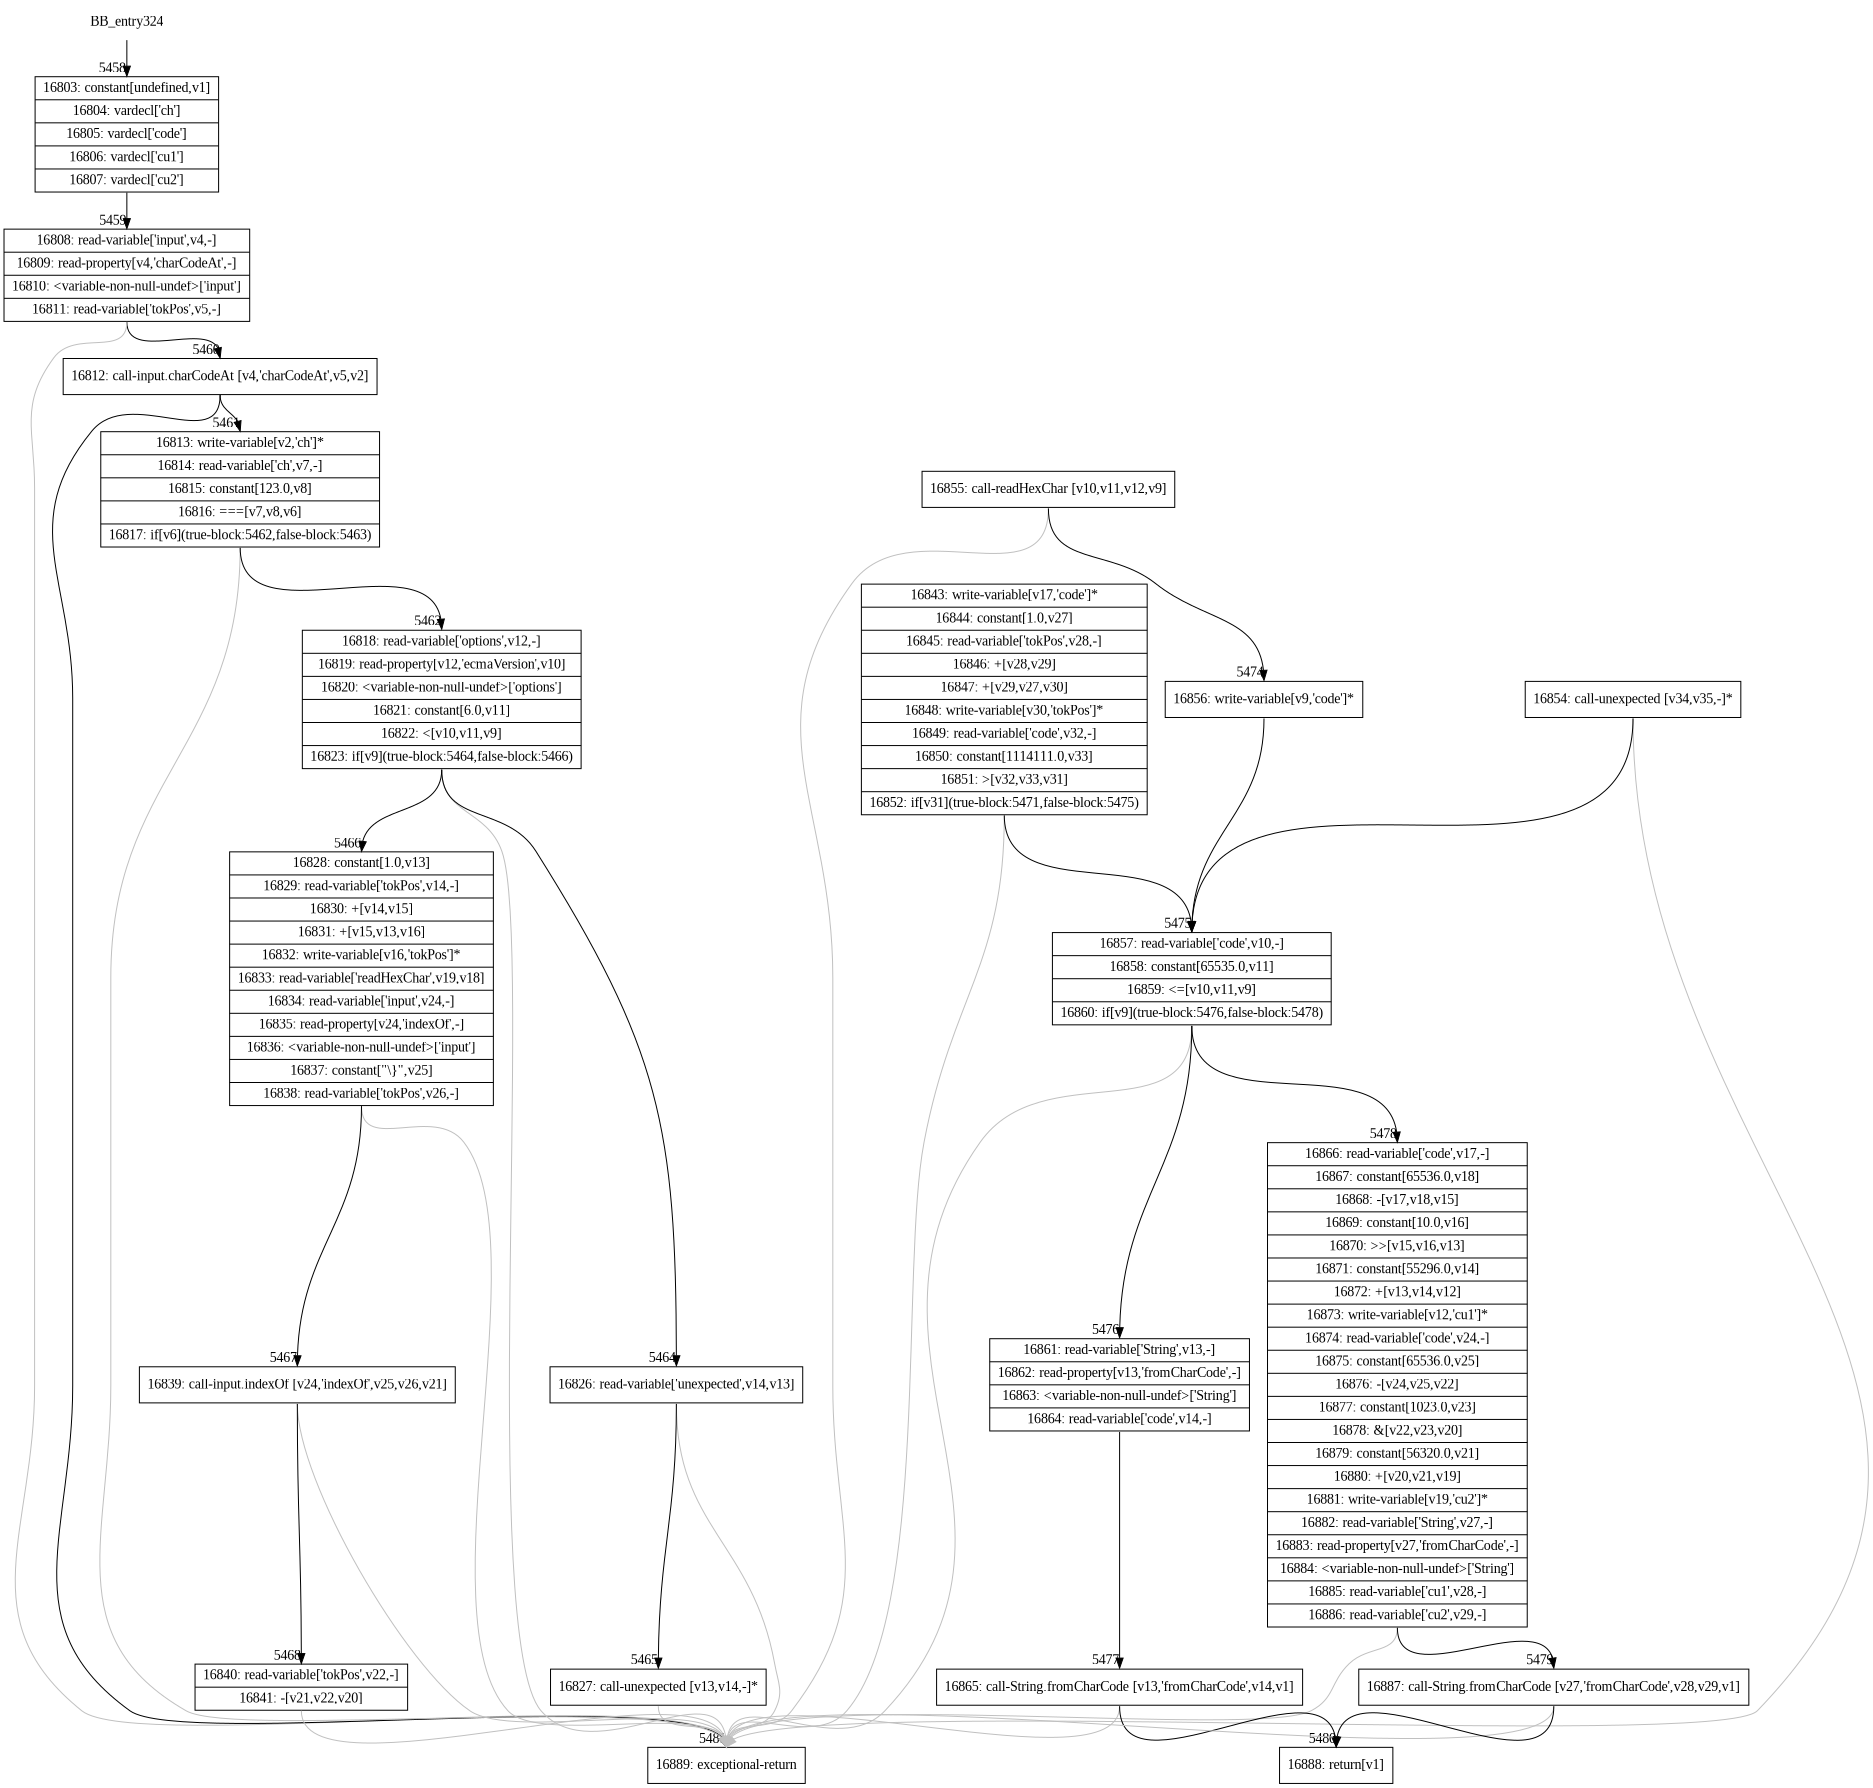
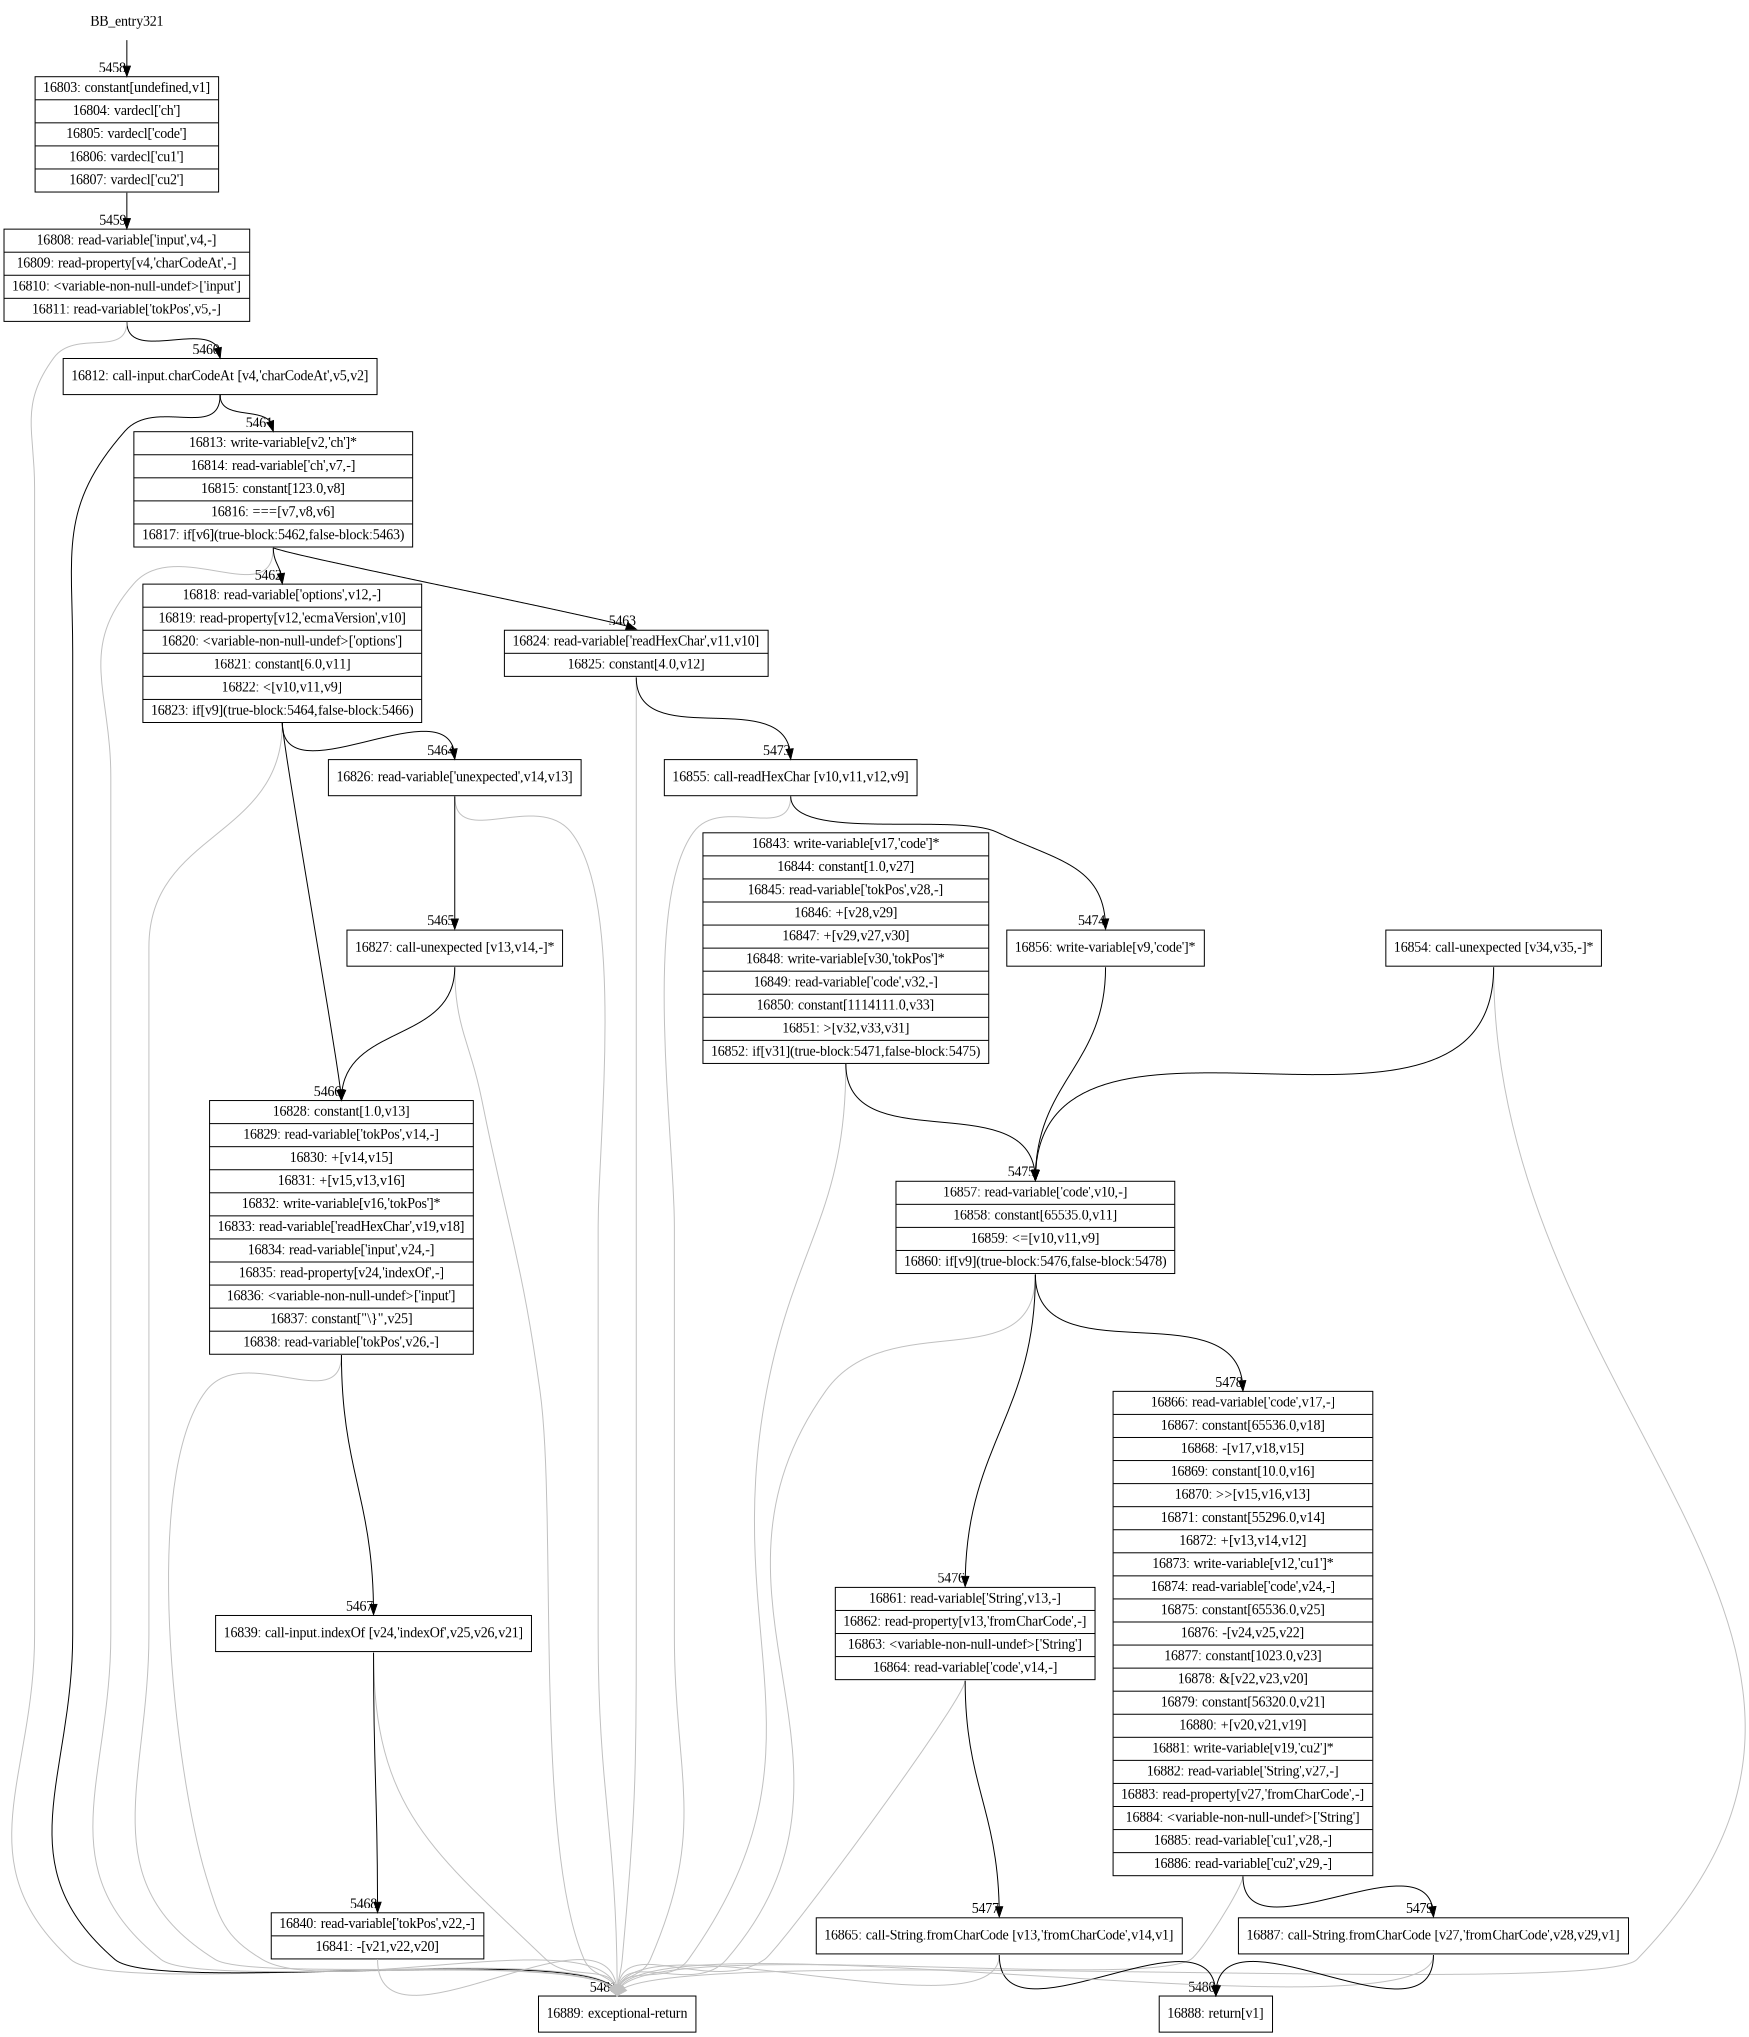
node "BB_entry324": label "BB_entry324" -> "BB_entry321"
node "16824: read-variable['readHexChar',v11,v10]": added
edge "16827: call-unexpected [v13,v14,-]*" -> "16828: constant[1.0,v13]": added
edge "16861: read-variable['String',v13,-]" -> "16889: exceptional-return": added
